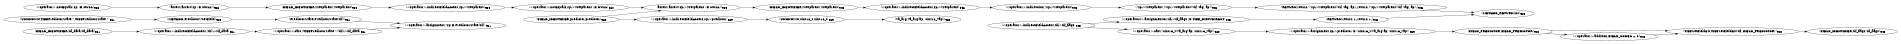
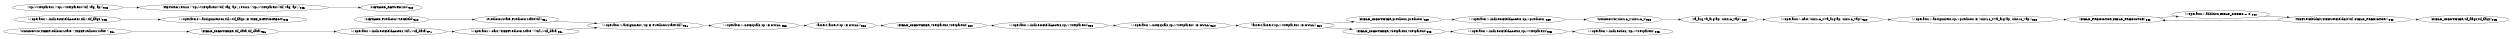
edge "(<operator>.indirection,*sp->vsetparent)" -> "(*sp->vsetparent,(*sp->vsetparent)(tif, tag, ap))": removed
edge "(FIELD_IDENTIFIER,predictor,predictor)" -> "(assert,assert(sp->vsetparent != NULL))": reversed
edge "(UNKNOWN,TIFFPredictorState *,TIFFPredictorState *)" -> "(METHOD,PredictorVSetField)": now "(UNKNOWN,TIFFPredictorState *,TIFFPredictorState *)" -> "(FIELD_IDENTIFIER,tif_data,tif_data)"
node "(RETURN,return 1;,return 1;)": removed
edge "(<operator>.assignment,*sp = PredictorState(tif))" -> "(<operator>.notEquals,sp != NULL)": added
edge "(<operator>.indirectFieldAccess,tif->tif_flags)" -> "(<operator>.cast,(uint16_t)va_arg(ap, uint16_vap))": now "(va_arg,va_arg(ap, uint16_vap))" -> "(<operator>.cast,(uint16_t)va_arg(ap, uint16_vap))"
edge "(FIELD_PREDICTOR,FIELD_PREDICTOR)" -> "(TIFFSetFieldBit,TIFFSetFieldBit(tif, FIELD_PREDICTOR))": reversed
node "(<operator>.indirectFieldAccess,(tif)->tif_data)": text "931" -> "971"
